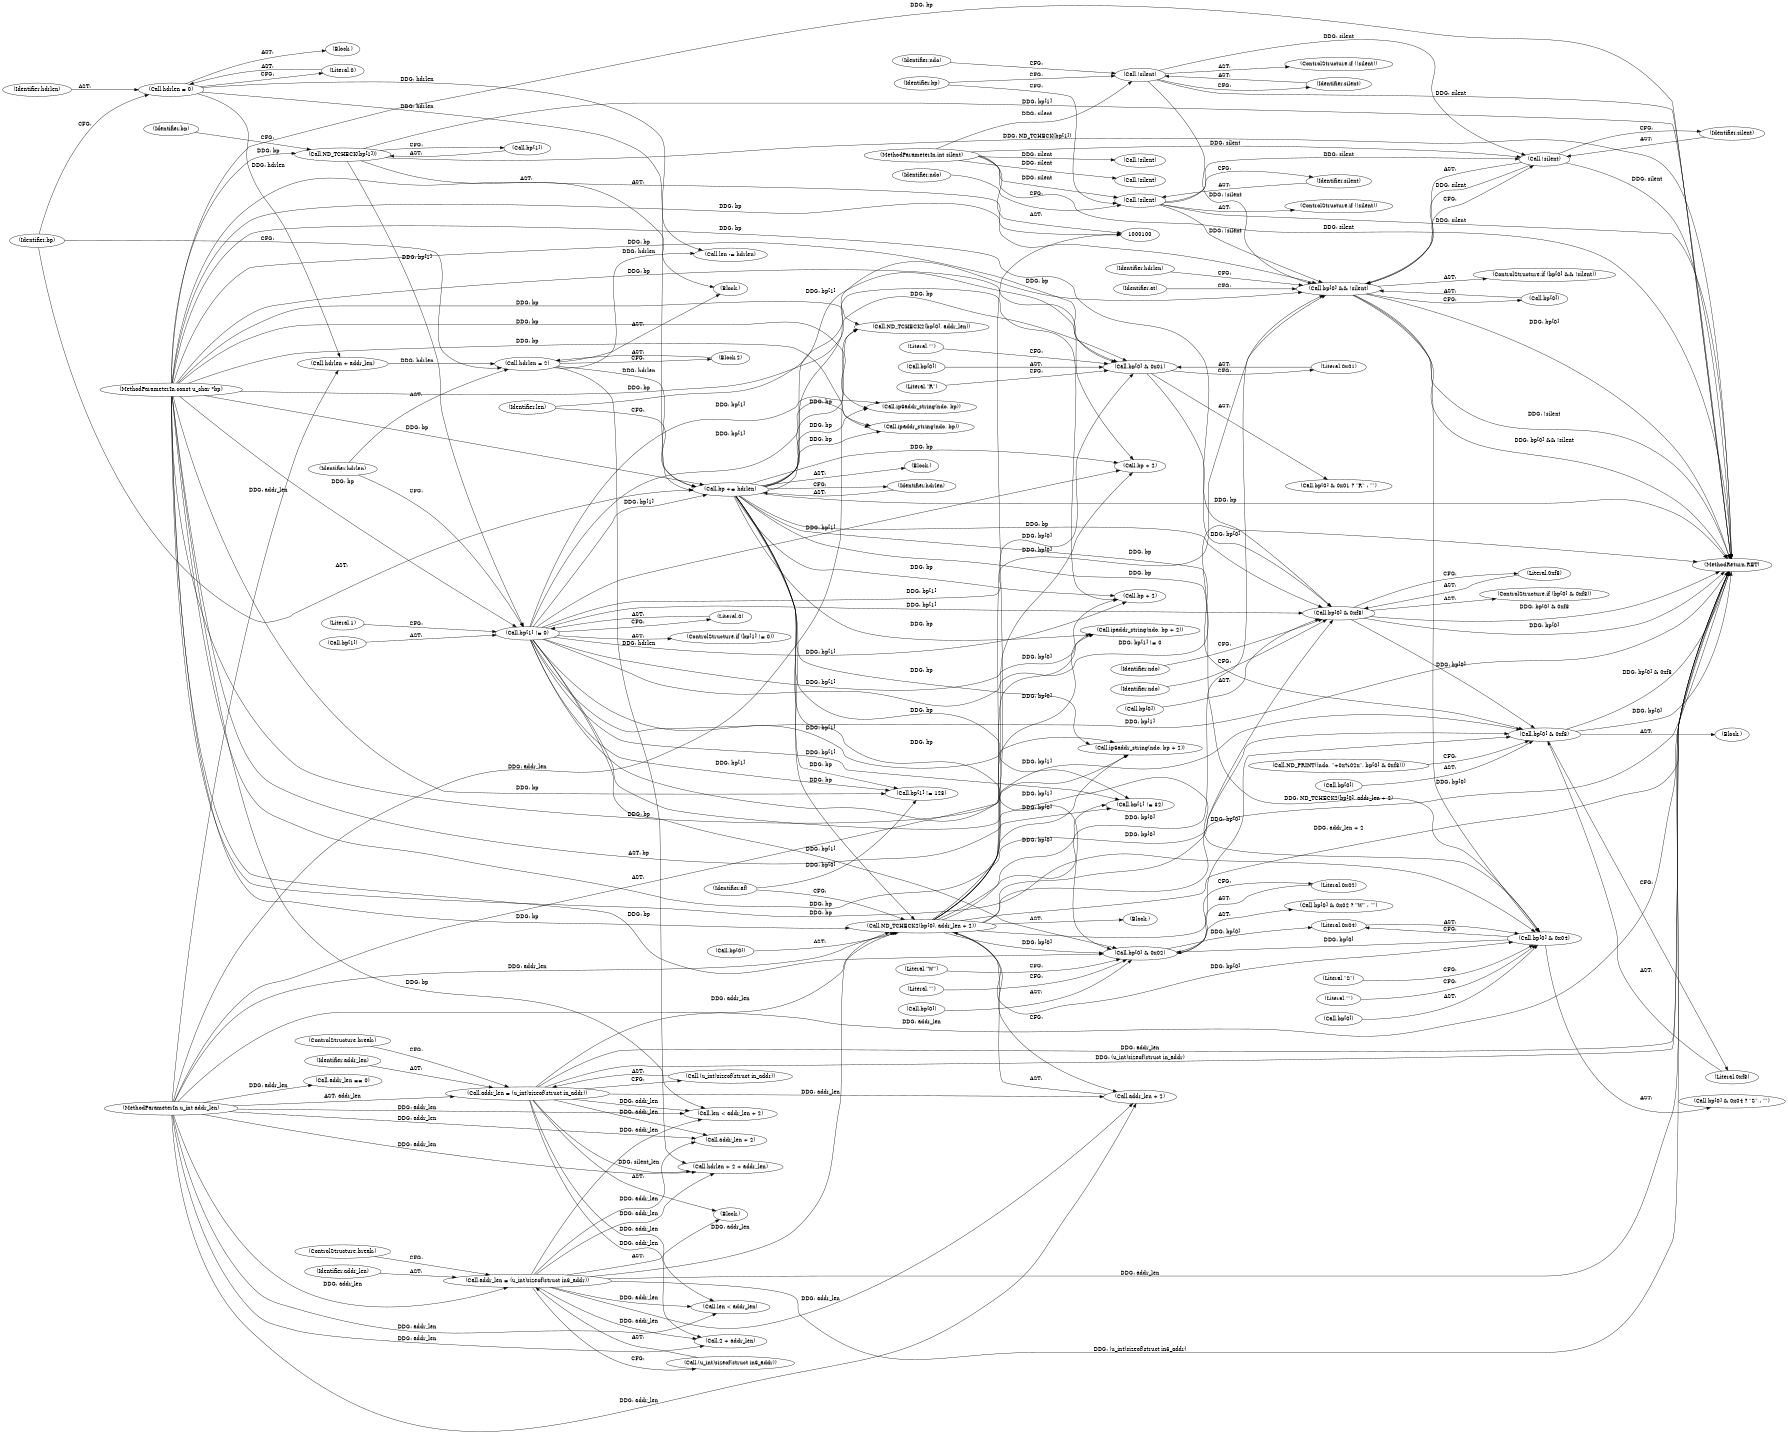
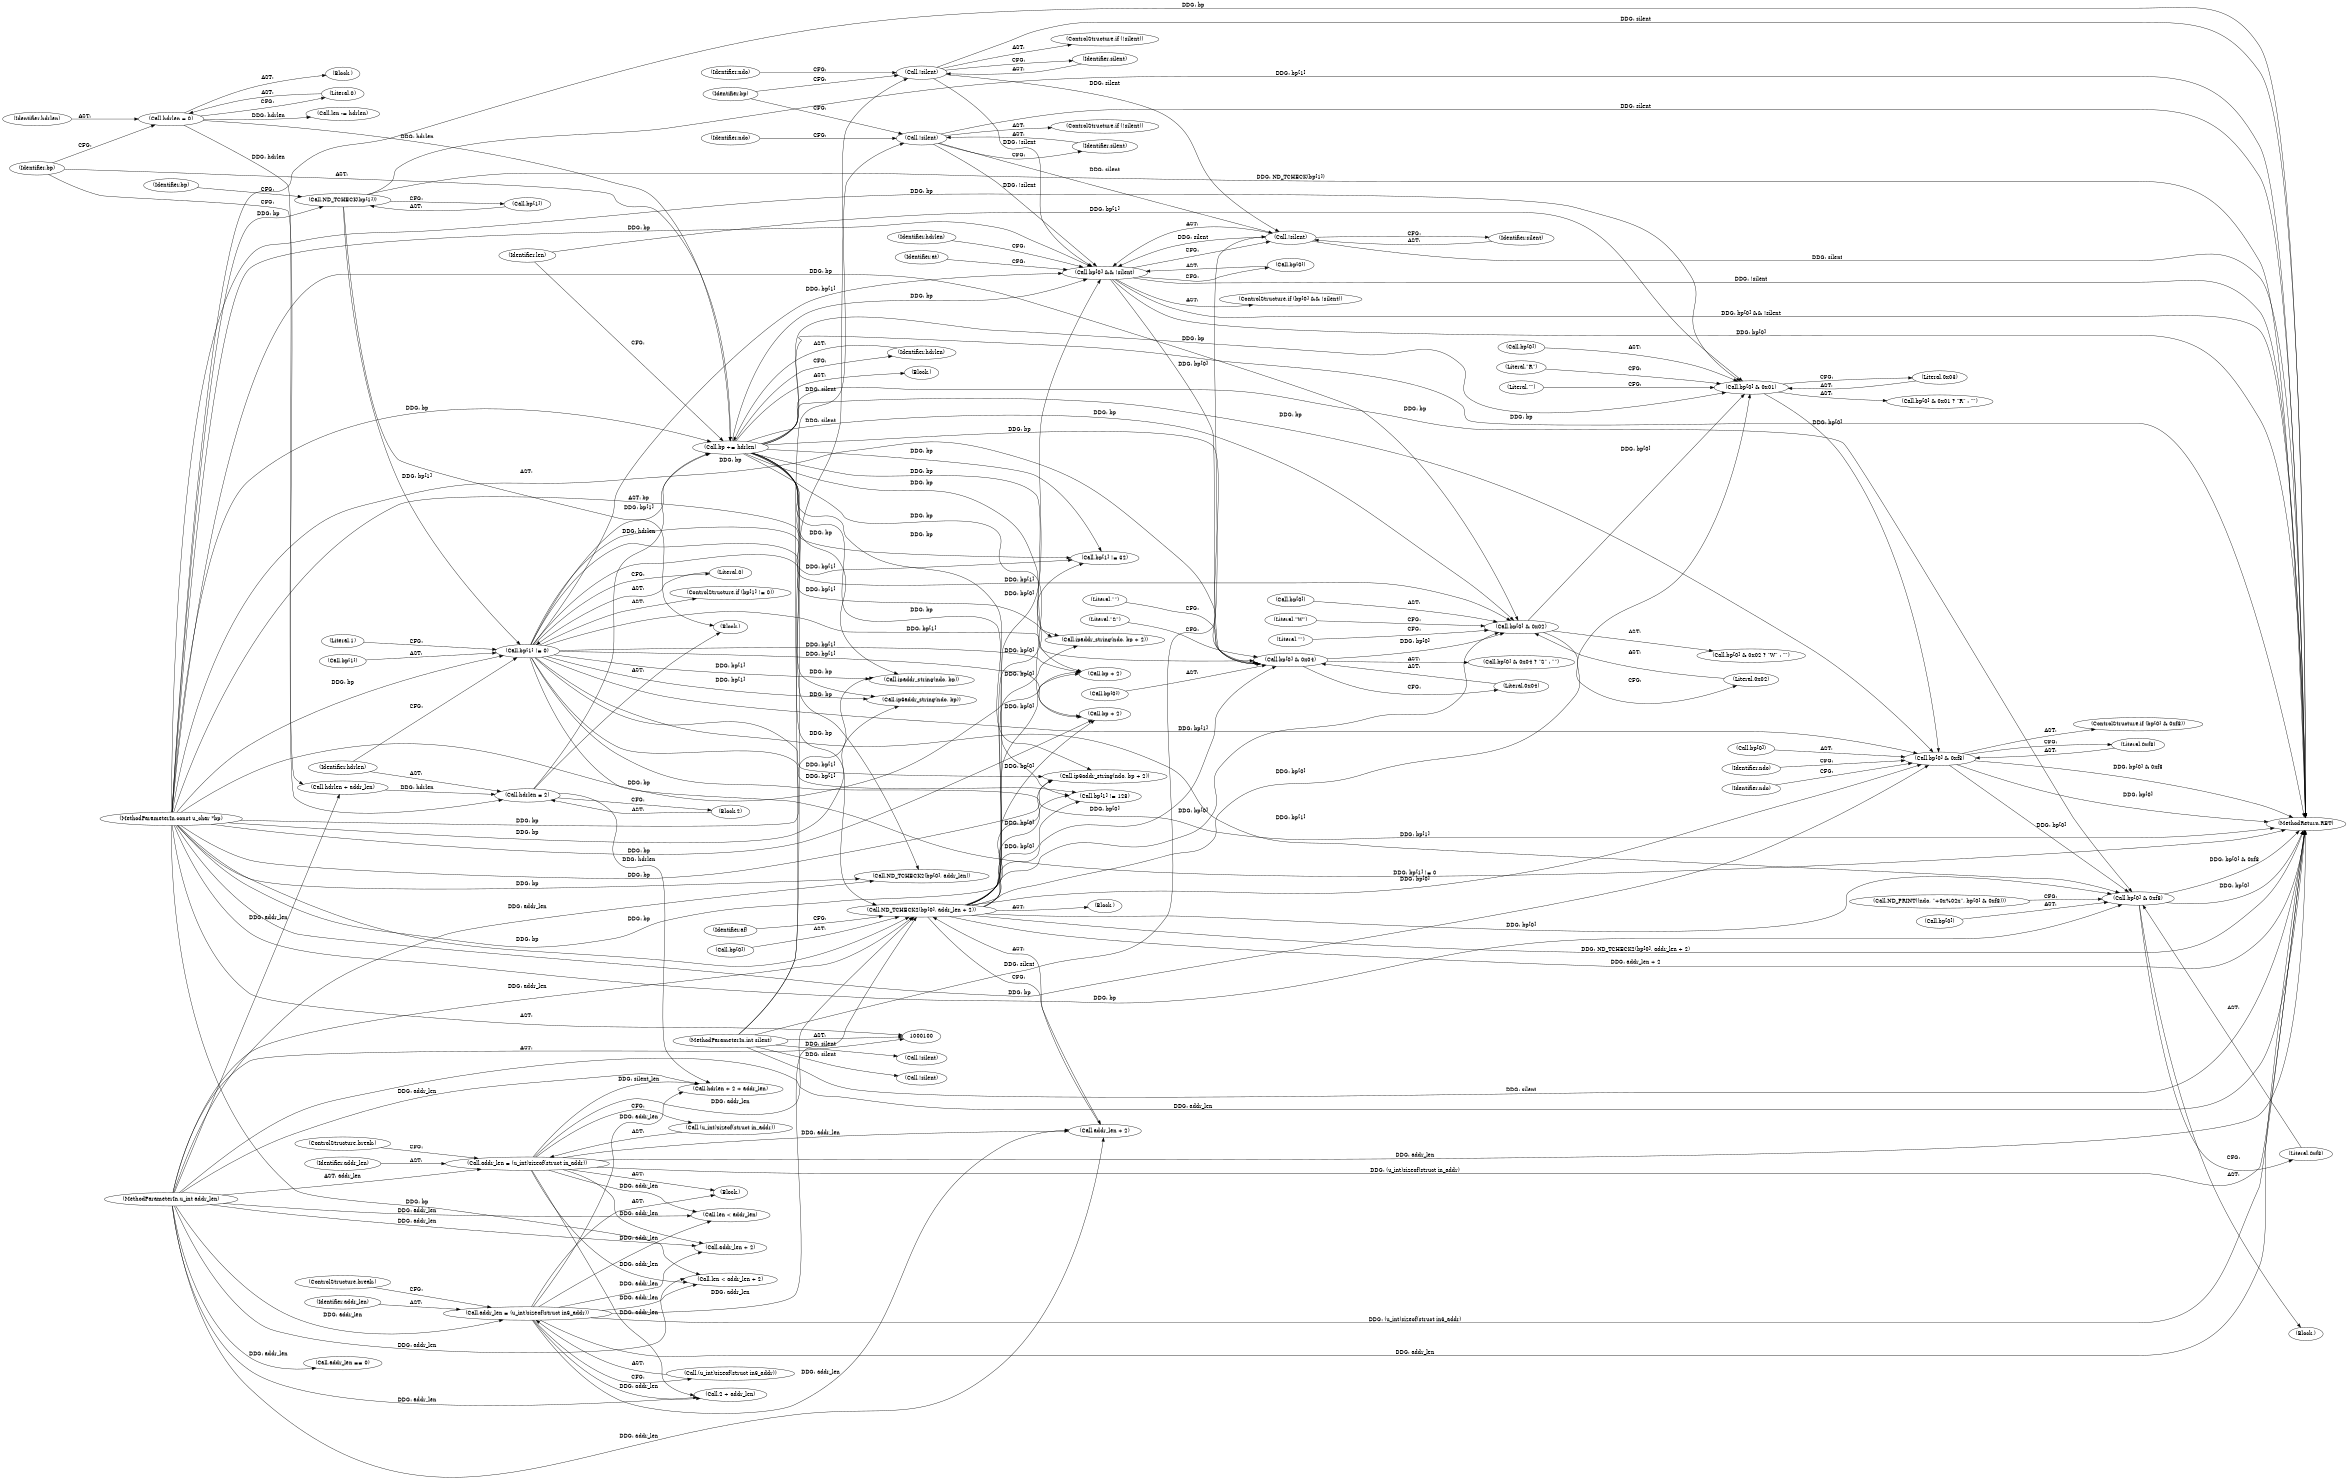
edge "(Call,hdrlen = 2)" -> "(Call,len -= hdrlen)": removed, label "DDG: hdrlen"
node "(Literal,0x01)": label "(Literal,0x01)" -> "(Literal,0x03)"
edge "(Identifier,af)" -> "(Call,bp[1] != 128)": now "(Call,ND_TCHECK2(bp[0], addr_len + 2))" -> "(Call,bp[1] != 128)"
edge "(Call,bp[0] & 0x02)" -> "(Literal,0x04)": now "(Call,bp[0] & 0x02)" -> "(Call,bp[0] & 0x01)"
